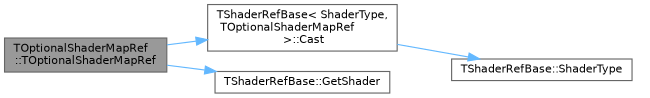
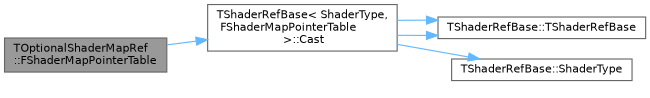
node "TShaderRefBase< ShaderType, TOptionalShaderMapRef >::Cast": label "TShaderRefBase< ShaderType, TOptionalShaderMapRef >::Cast" -> "TShaderRefBase< ShaderType, FShaderMapPointerTable >::Cast"
node "TShaderRefBase::TShaderRefBase": added
node "TOptionalShaderMapRef ::TOptionalShaderMapRef": label "TOptionalShaderMapRef ::TOptionalShaderMapRef" -> "TOptionalShaderMapRef ::FShaderMapPointerTable"
node "TShaderRefBase::GetShader": removed
